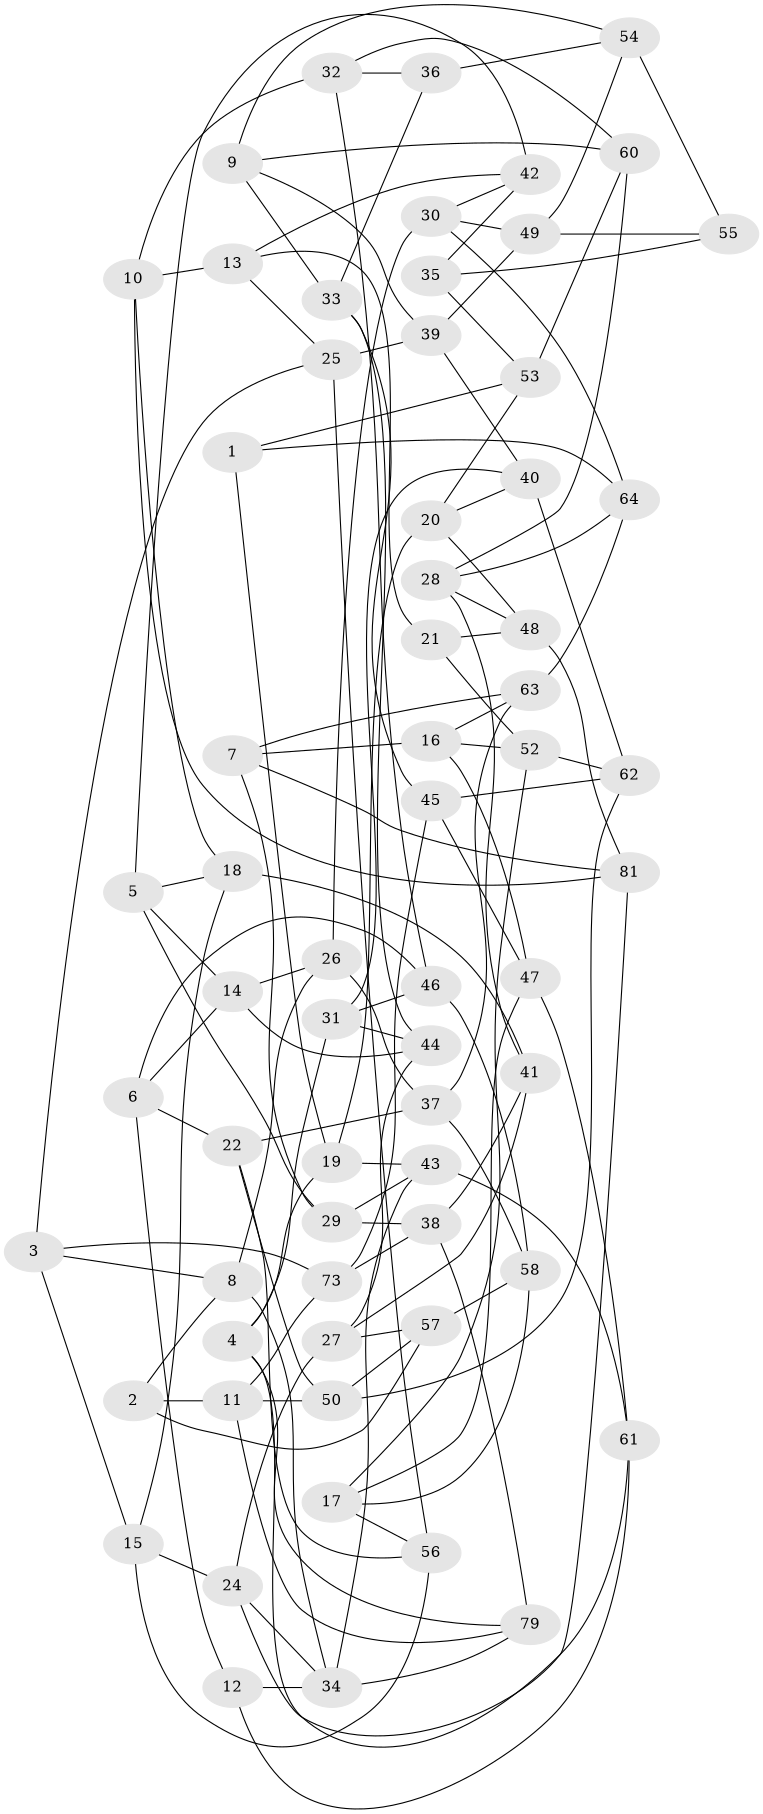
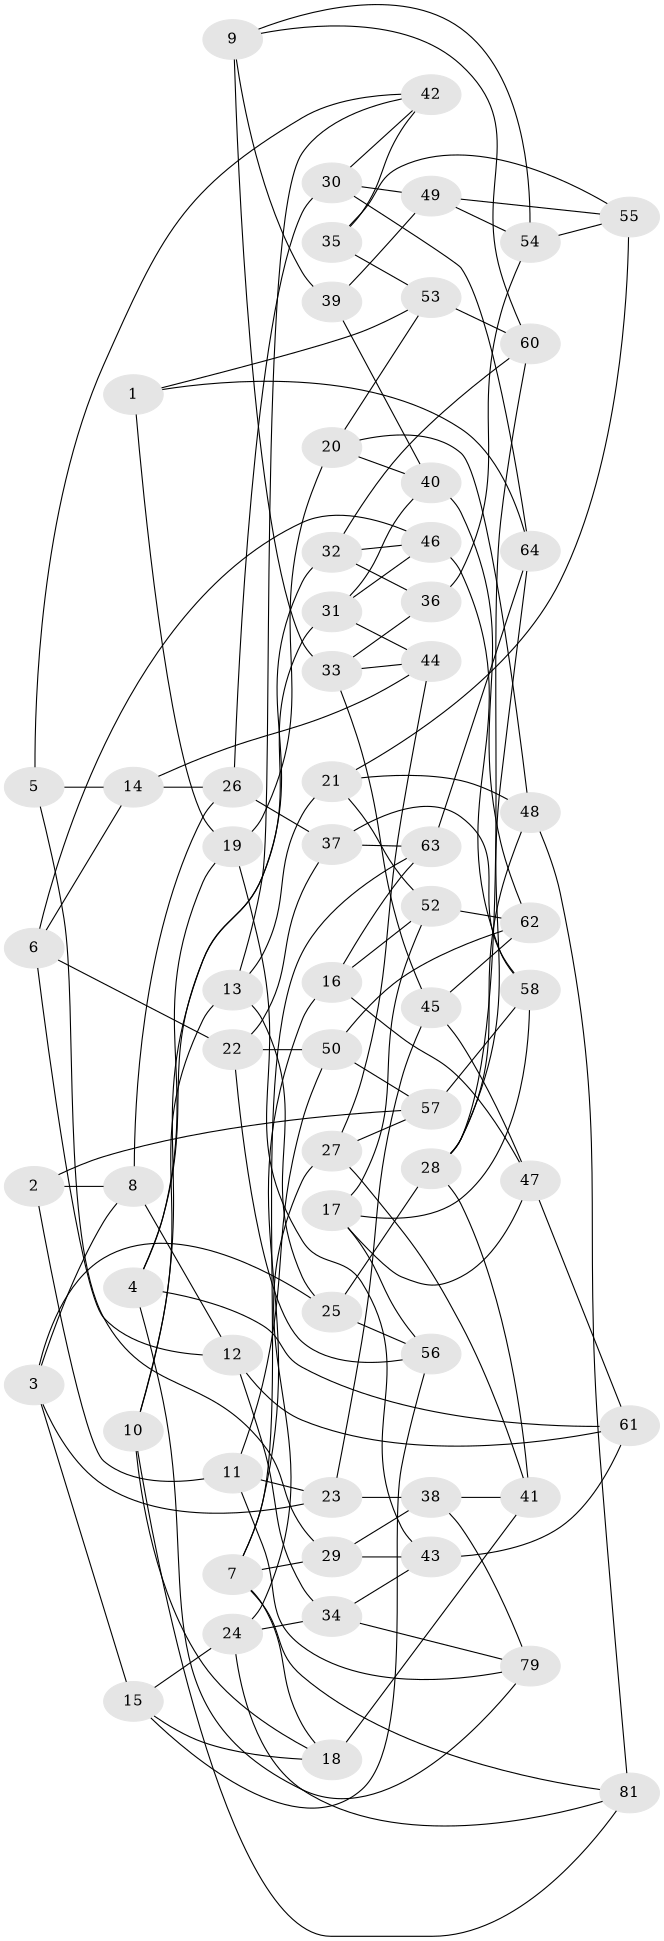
edge "39" -- "25": now "28" -- "25"
edge "55" -- "21": added
edge "18" -- "5": now "18" -- "7"
node "73": label "73" -> "23"
edge "8" -- "34": now "8" -- "12"
